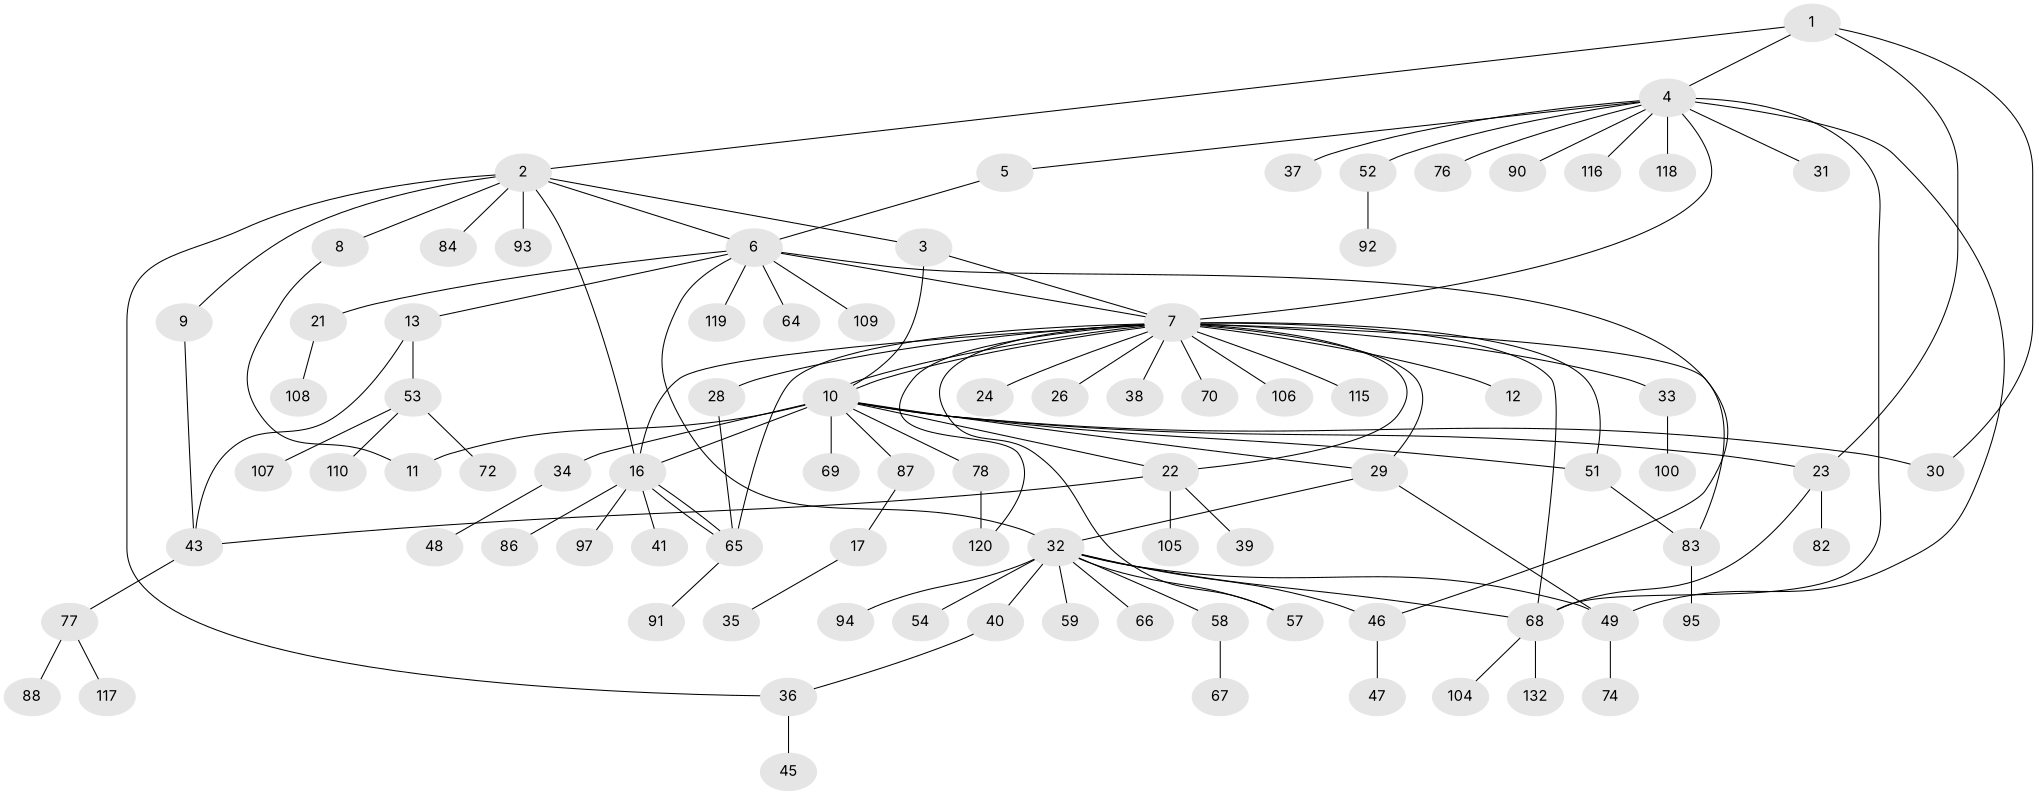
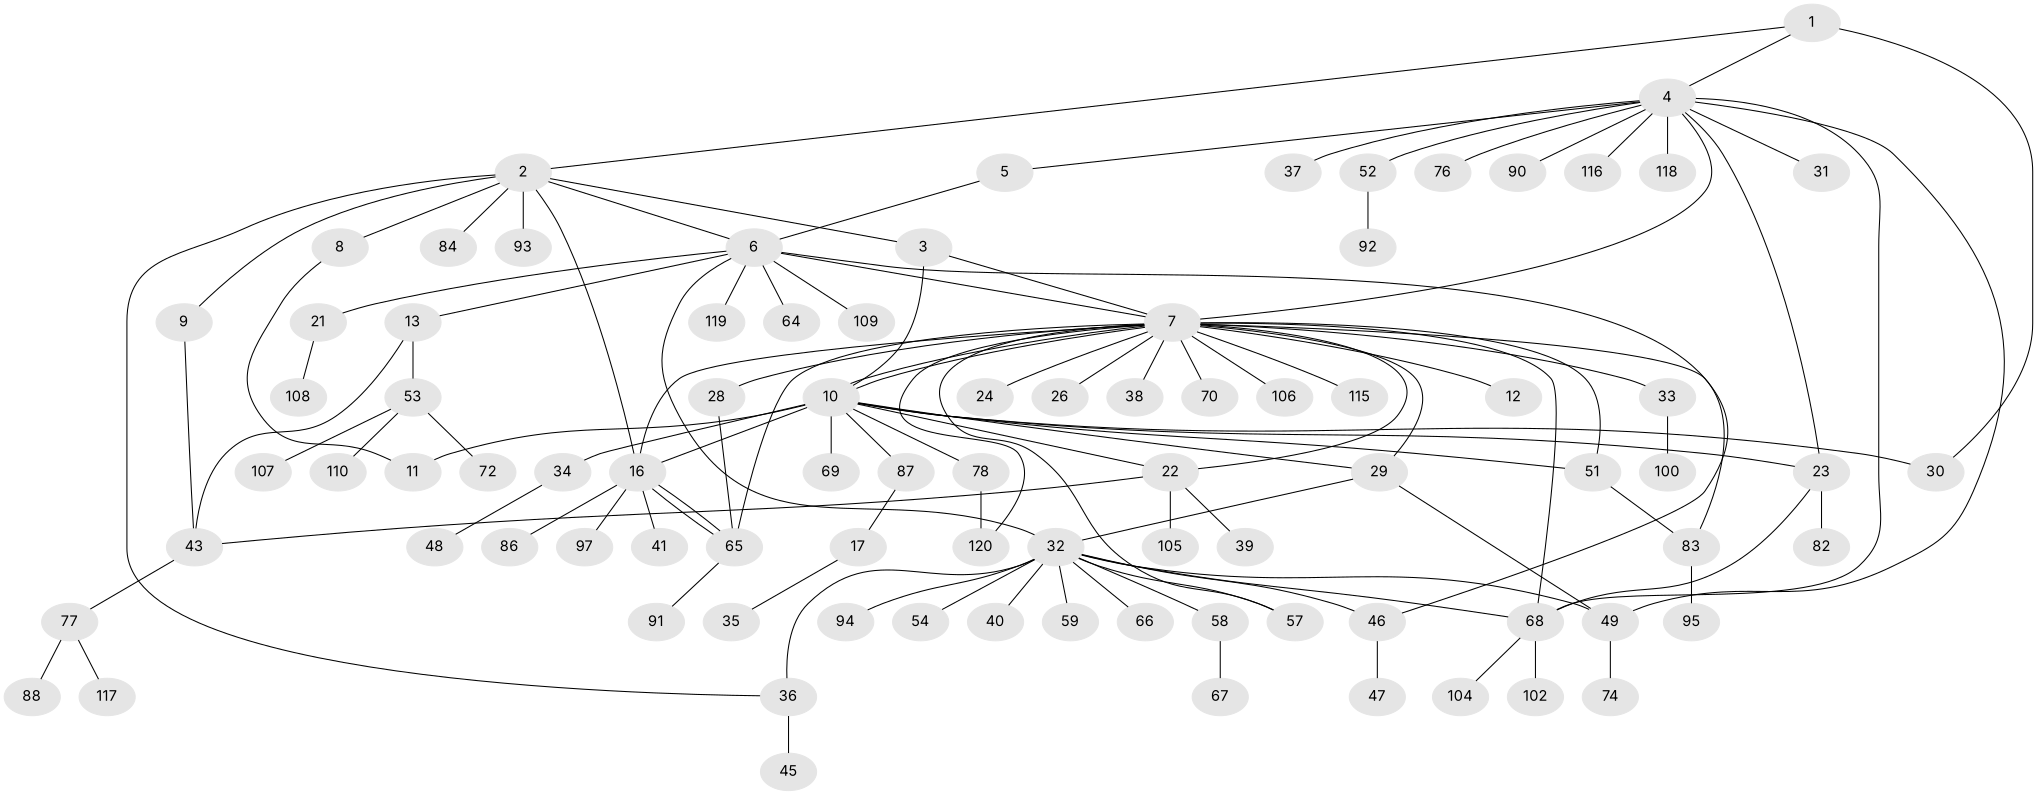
edge "1" -- "23": now "4" -- "23"
edge "40" -- "36": now "32" -- "36"
node "132": label "132" -> "102"
